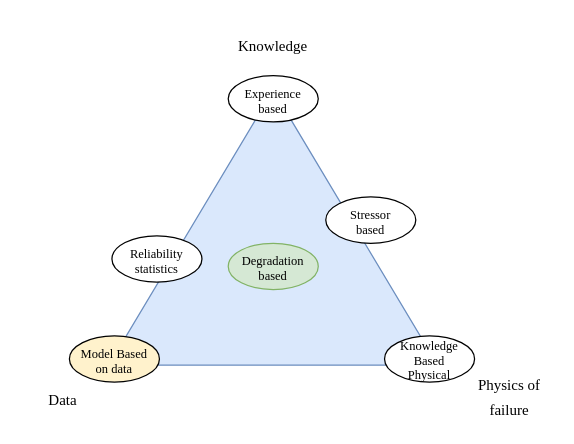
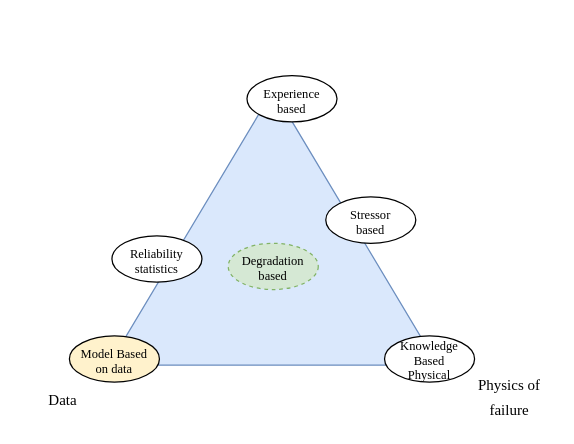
node "Knowledge": removed
node "Experience based": moved (273, 99) -> (292, 99)
node "Degradation based": style solid -> dashed
